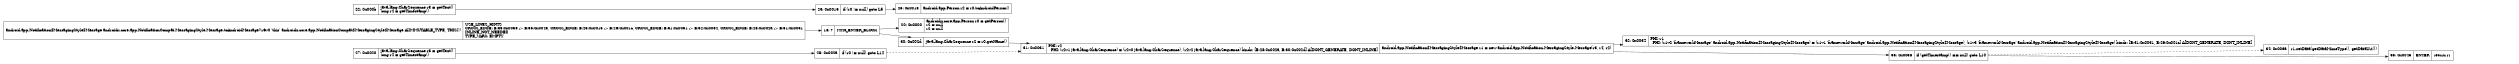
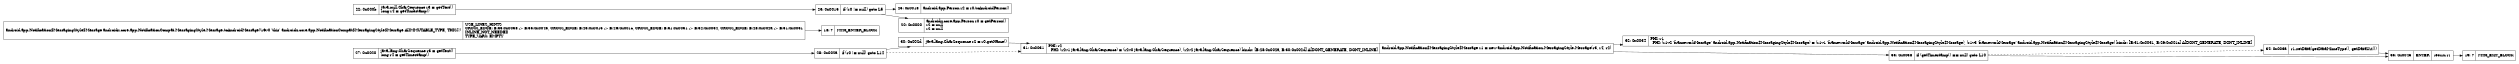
node "22: 0x000b": text "java.lang.CharSequence r3 = getText()" -> "java.null.CharSequence r3 = getText()"
edge "18: ?" -> "20: 0x0000": now "23: 0x0015" -> "20: 0x0000"
edge "18: ?" -> "30: 0x002d": now "28: 0x002a" -> "30: 0x002d"
edge "34: 0x003a" -> "35: 0x0045": added
node "19: ?": added
